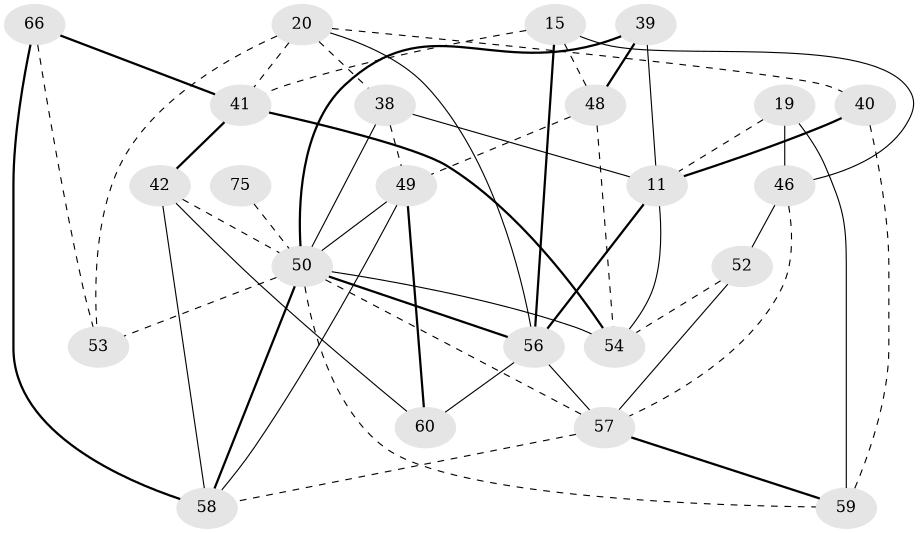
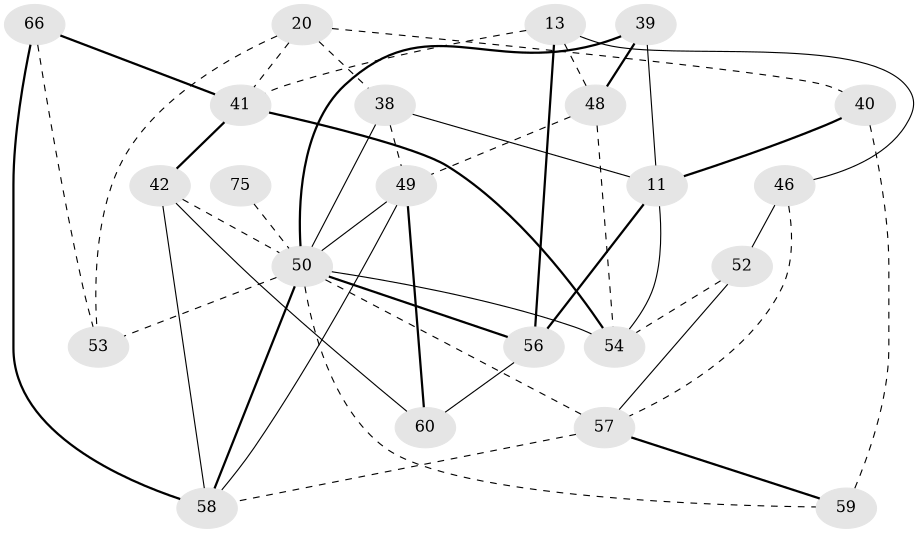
node "15": label "15" -> "13"
node "19": removed
edge "20" -- "56": removed
edge "56" -- "57": removed
